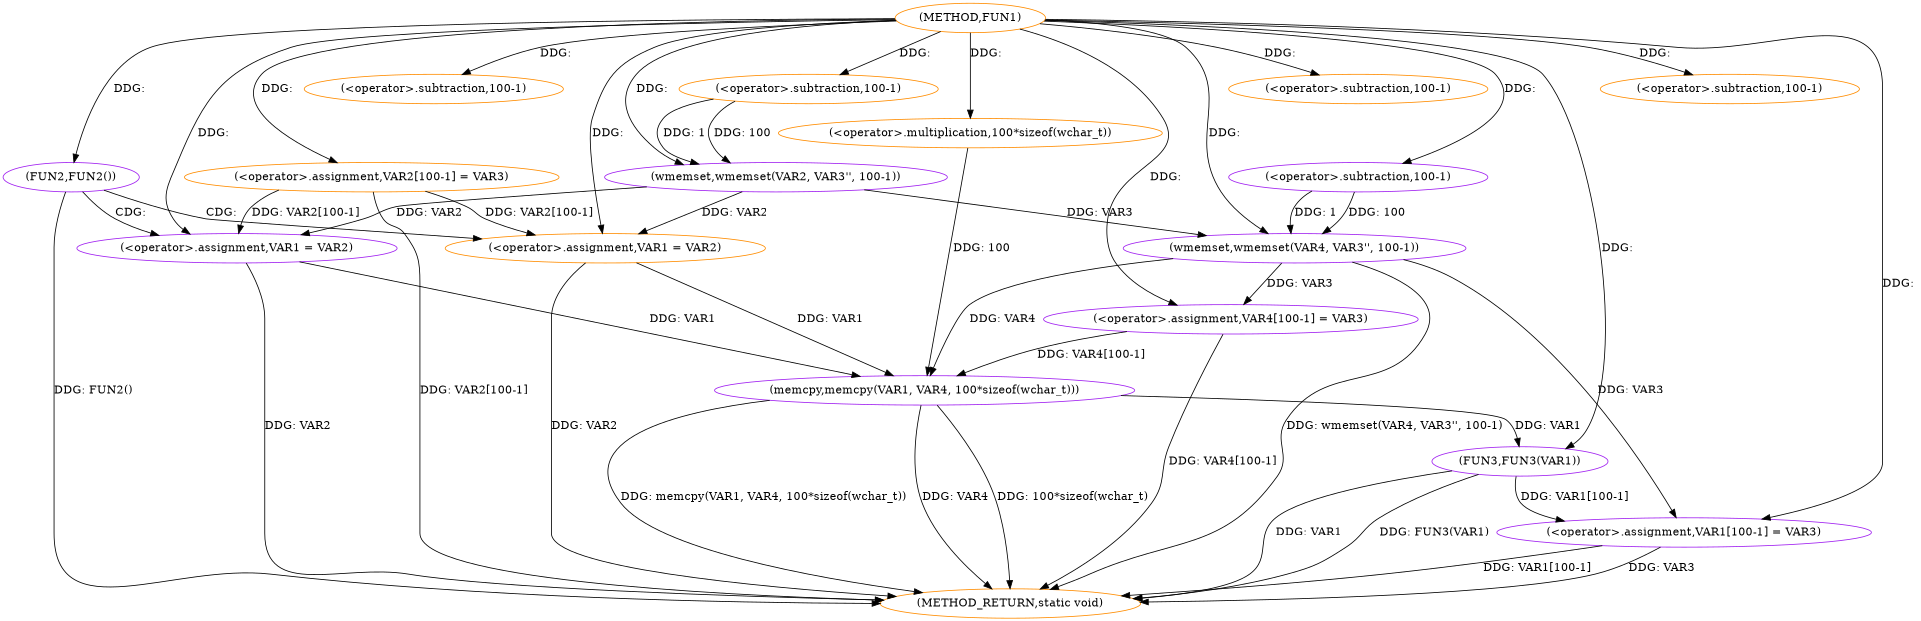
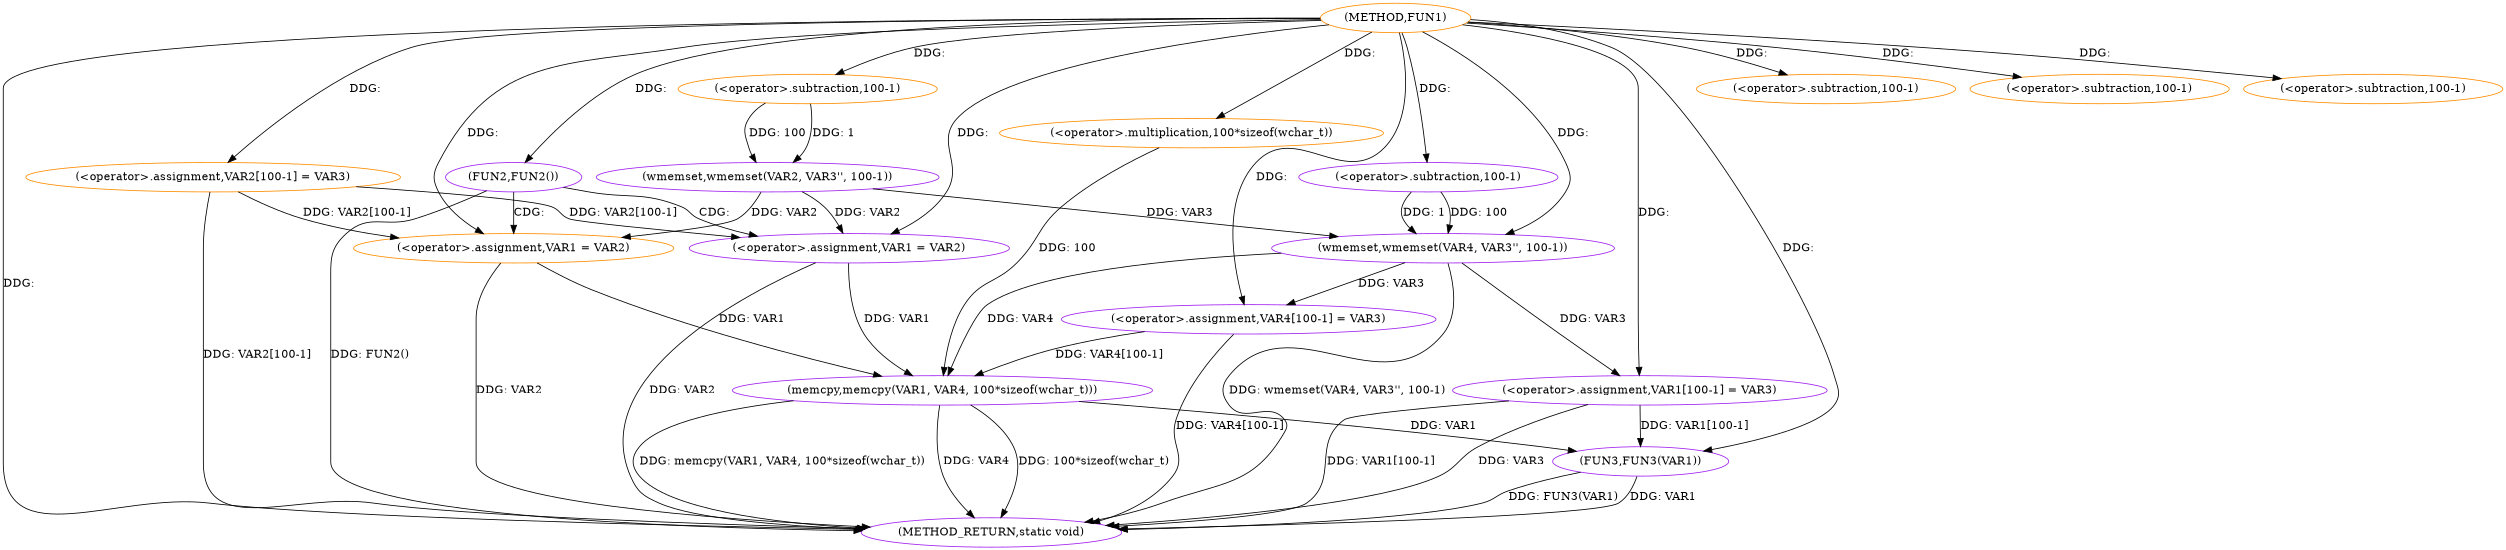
edge "(METHOD,FUN1)" -> "(wmemset,wmemset(VAR2, VAR3'', 100-1))": now "(METHOD,FUN1)" -> "(METHOD_RETURN,static void)"
edge "(FUN3,FUN3(VAR1))" -> "(<operator>.assignment,VAR1[100-1] = VAR3)": reversed
node "(METHOD_RETURN,static void)": color darkorange -> purple
